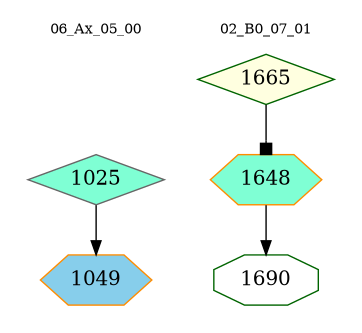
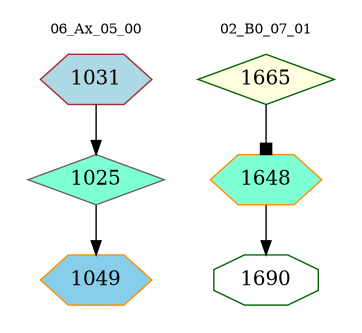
node "1031": added
